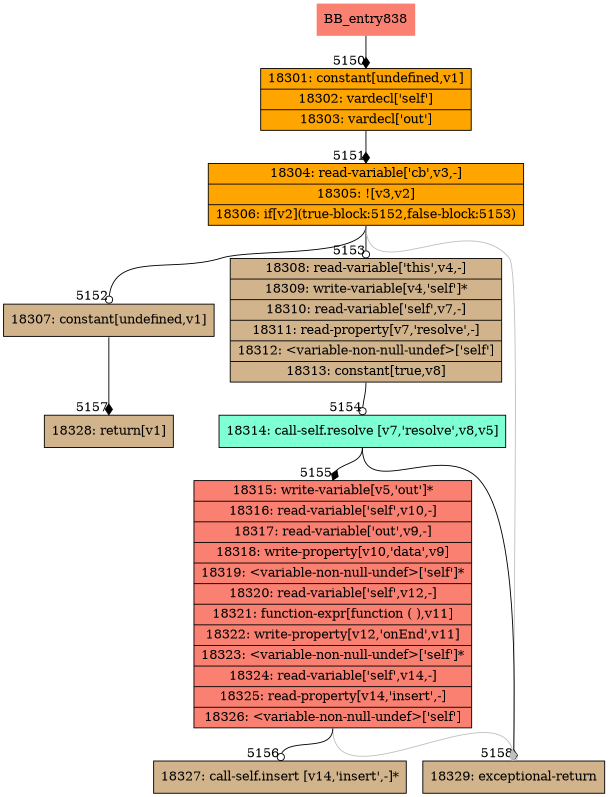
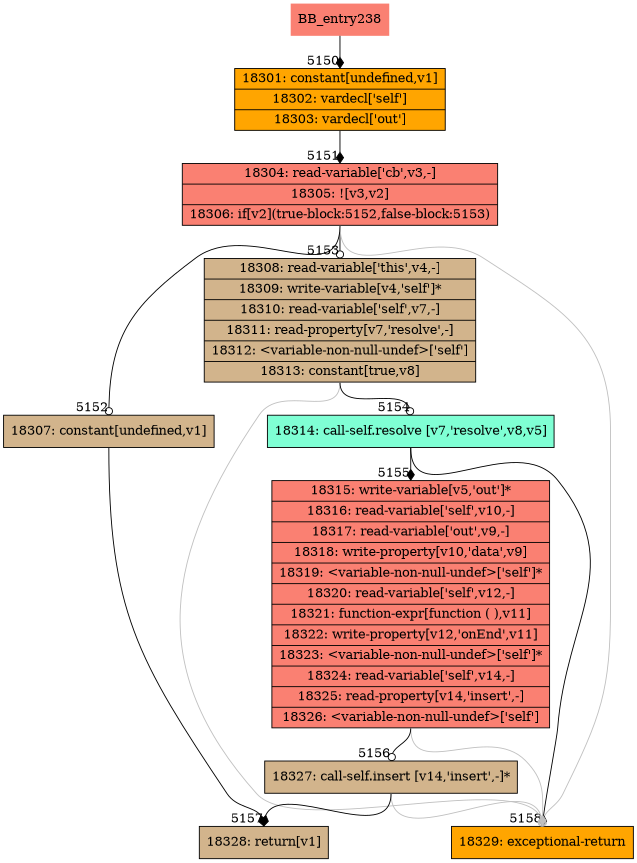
node "BB_entry838": label "BB_entry838" -> "BB_entry238"
node "18304: read-variable['cb',v3,-]": fillcolor orange -> salmon
edge "18308: read-variable['this',v4,-]" -> "18329: exceptional-return": added
node "18329: exceptional-return": fillcolor tan -> orange
edge "18327: call-self.insert [v14,'insert',-]*" -> "18329: exceptional-return": added
edge "18327: call-self.insert [v14,'insert',-]*" -> "18328: return[v1]": added
